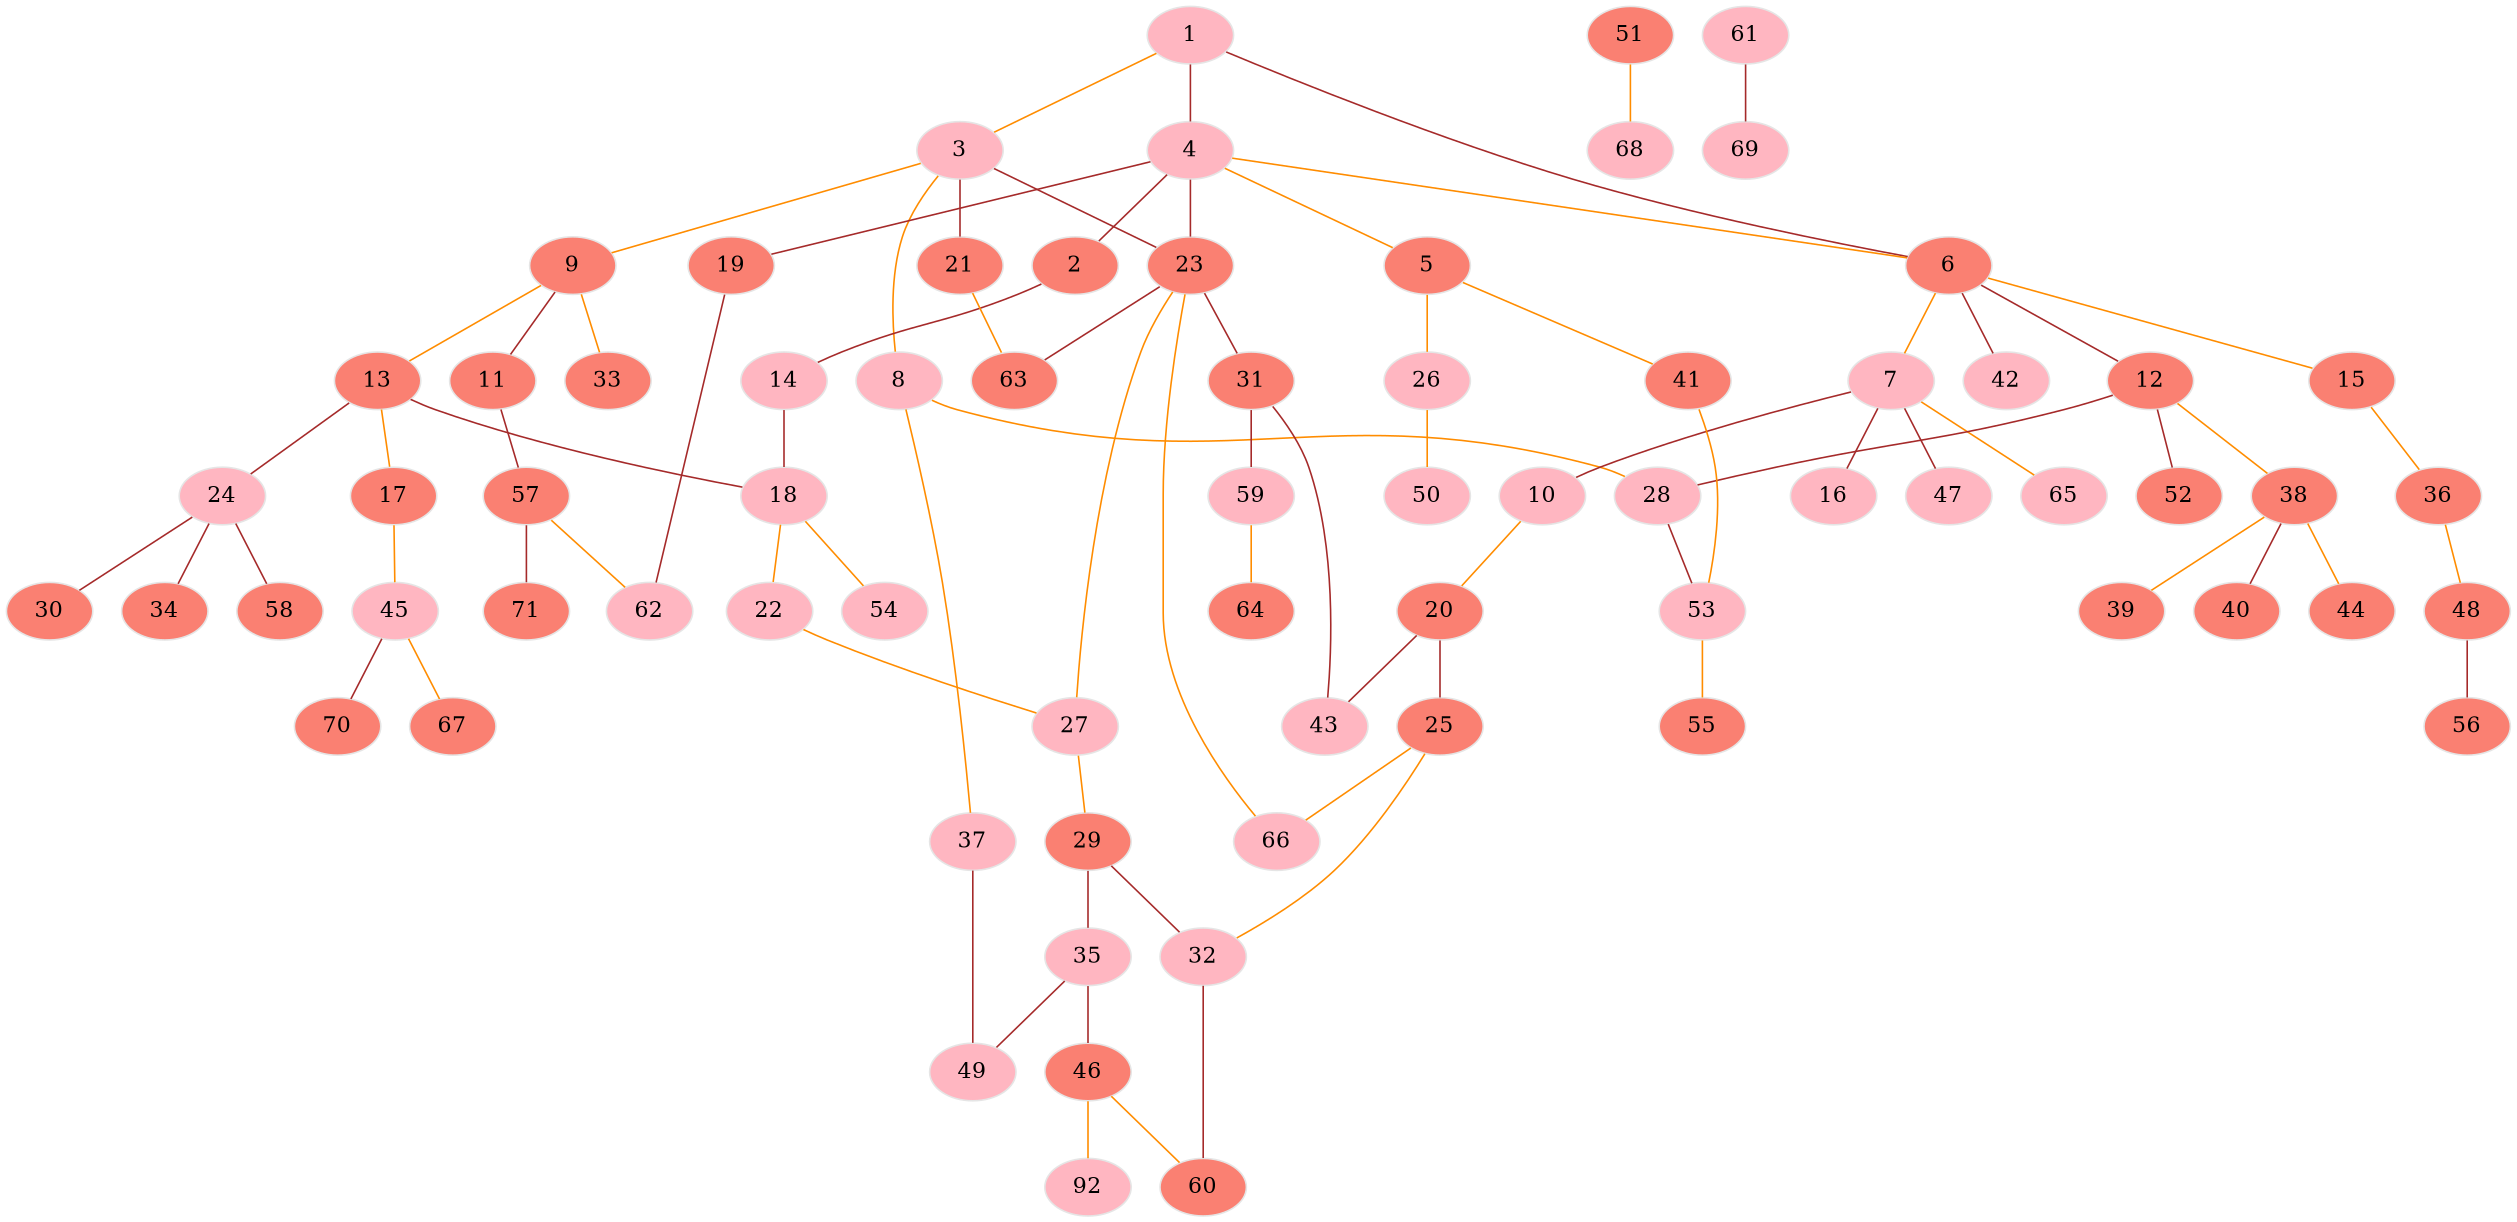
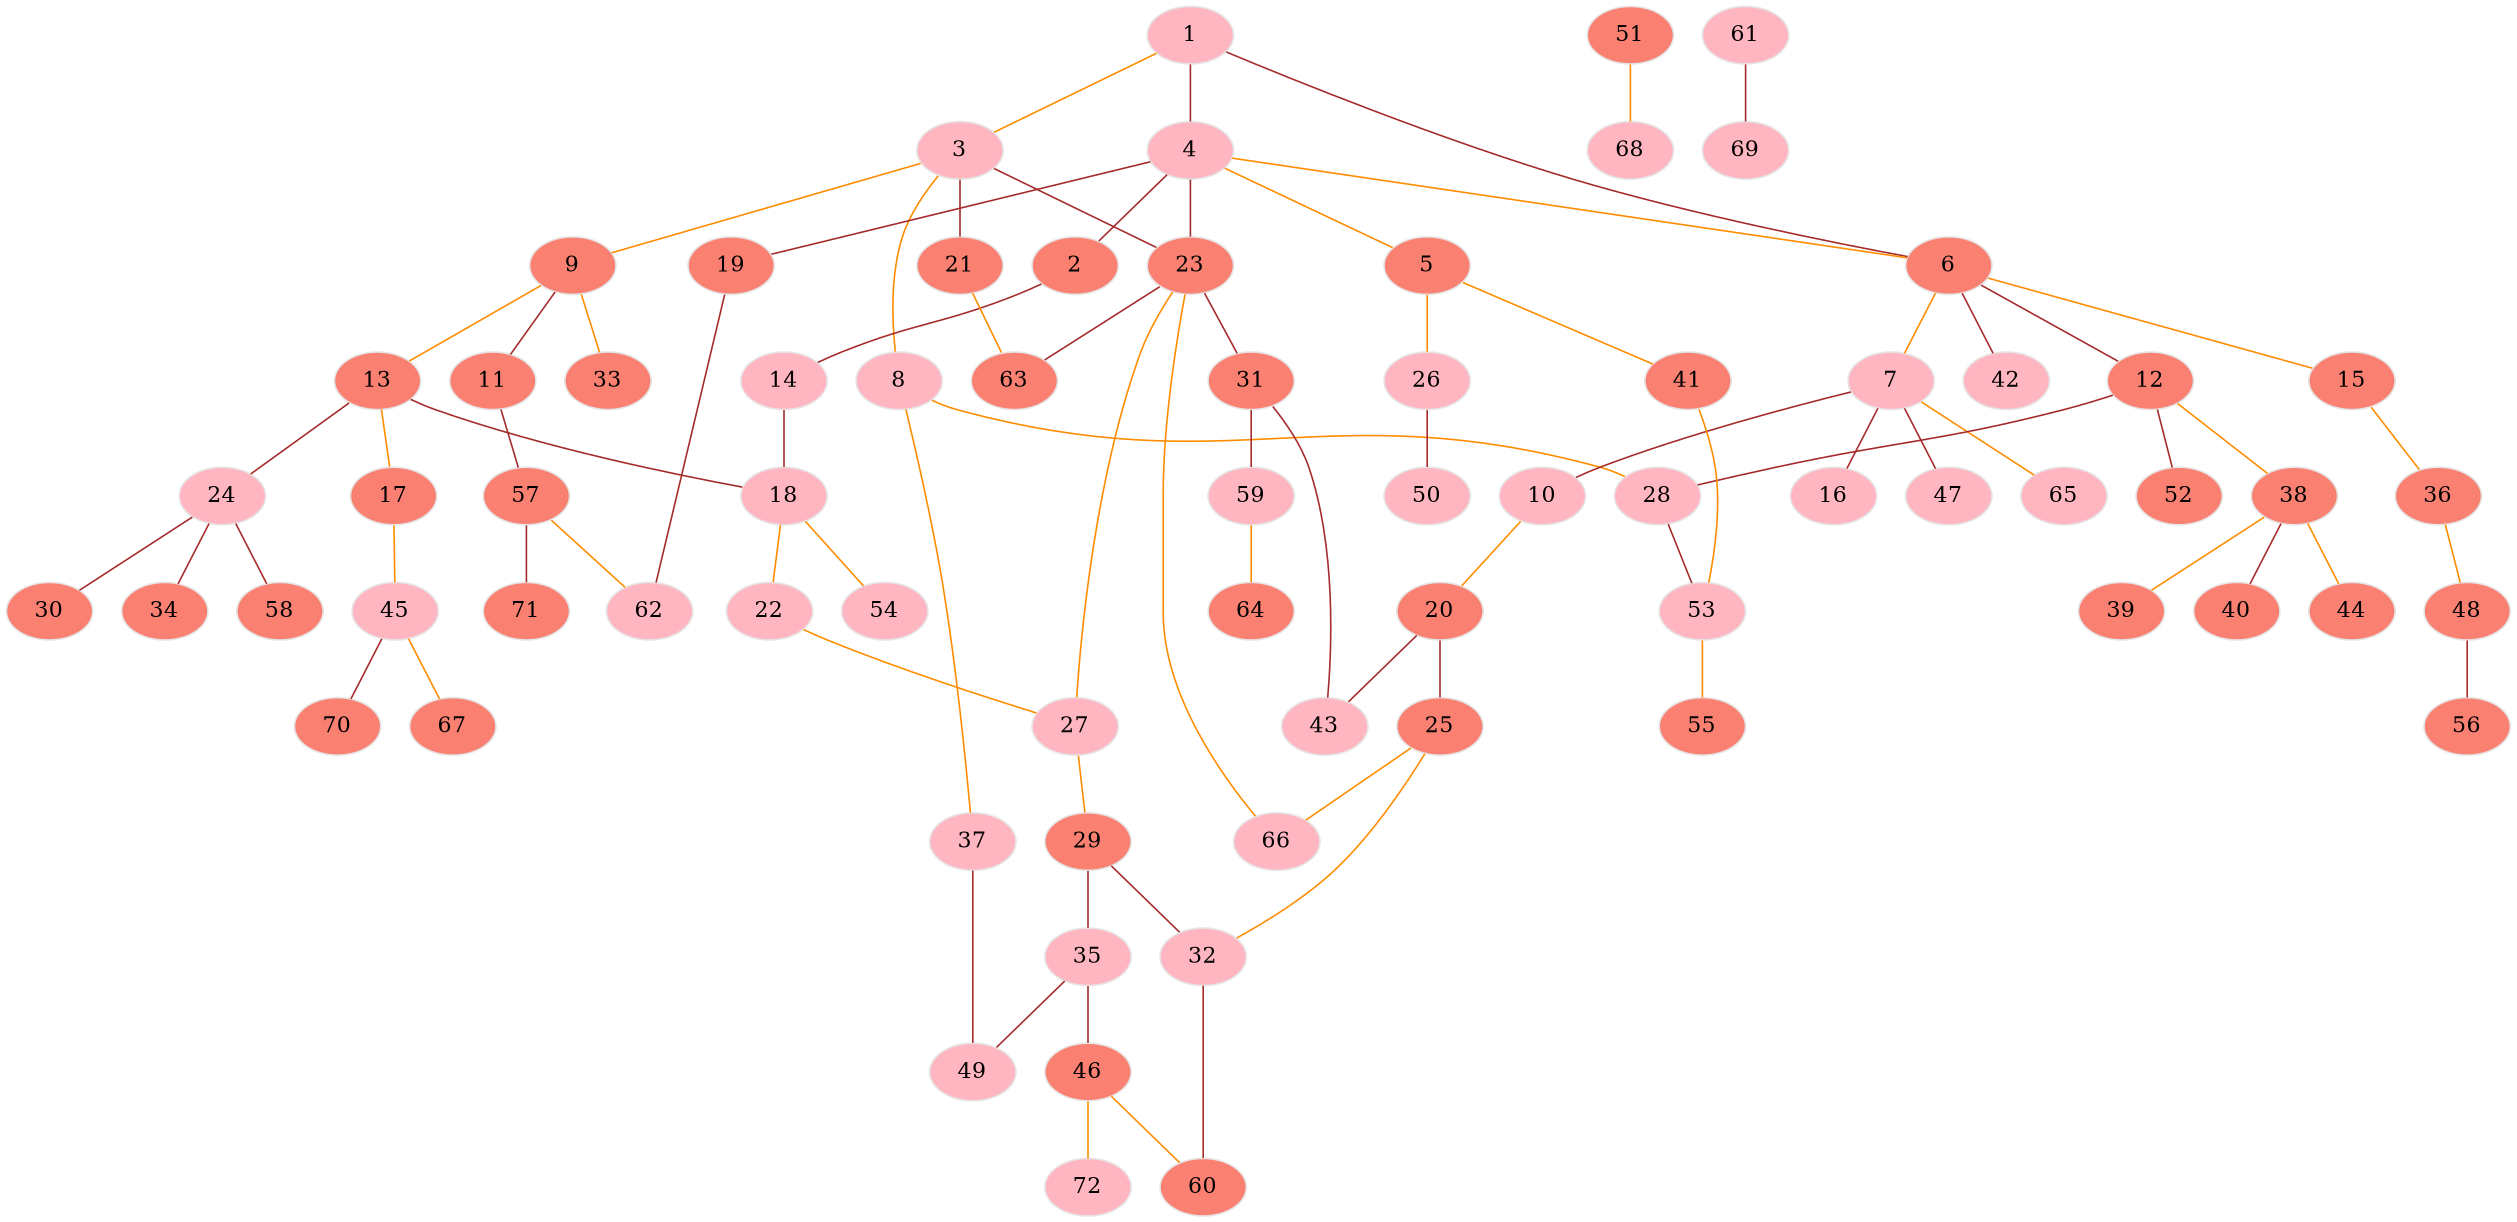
edge "26" -- "50": color darkorange -> brown
node "92": label "92" -> "72"
